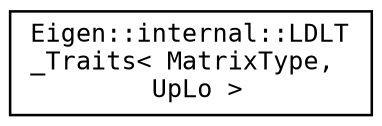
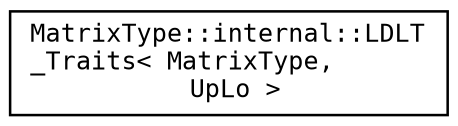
node "Eigen::internal::LDLT _Traits< MatrixType, UpLo >": label "Eigen::internal::LDLT _Traits< MatrixType, UpLo >" -> "MatrixType::internal::LDLT _Traits< MatrixType, UpLo >"
